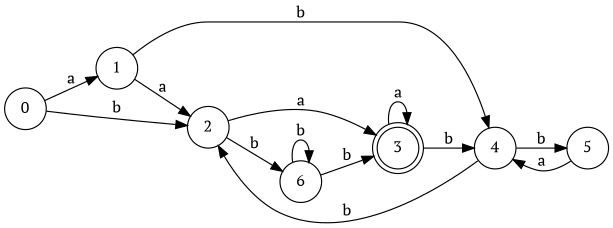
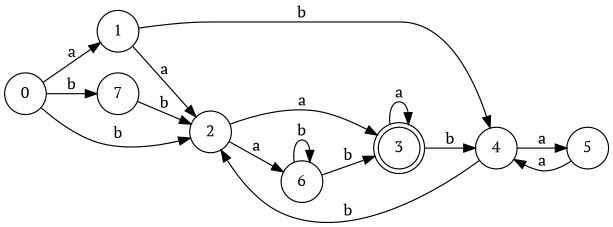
node "7": added
edge "4" -> "5": label "b" -> "a"
edge "2" -> "6": label "b" -> "a"
